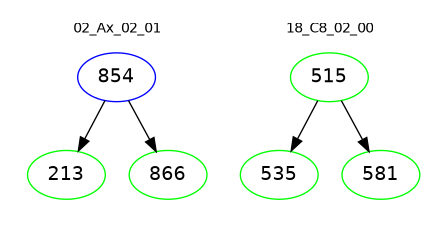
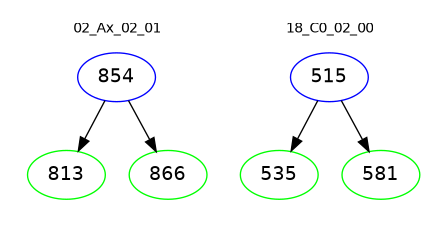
cluster "18_C8_02_00": label "18_C8_02_00" -> "18_C0_02_00"
node "515": color green -> blue
node "213": label "213" -> "813"
